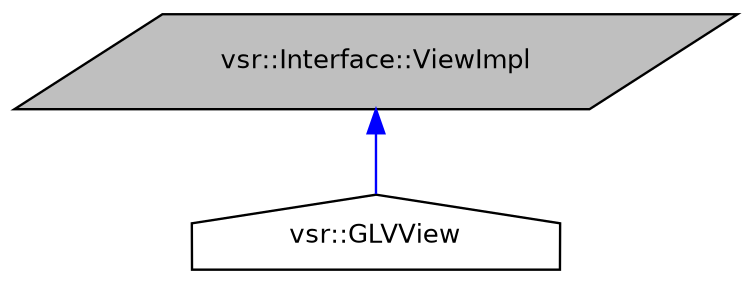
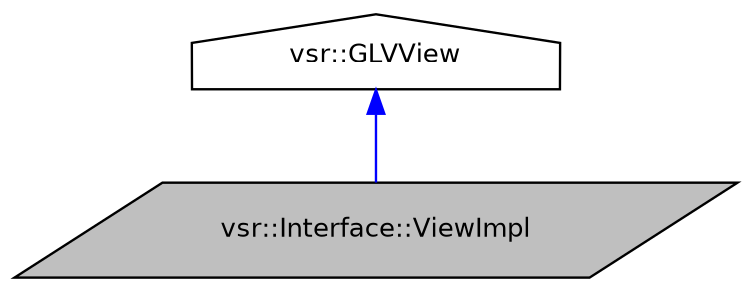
edge "vsr::GLVView" -> "vsr::Interface::ViewImpl": reversed
